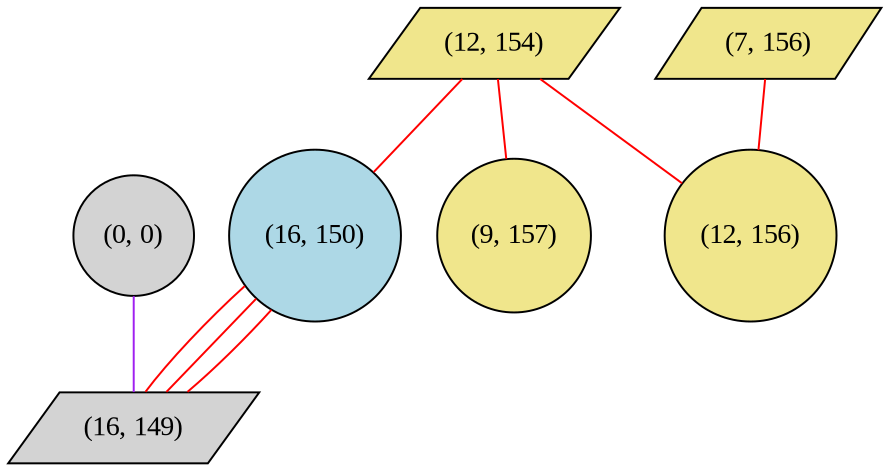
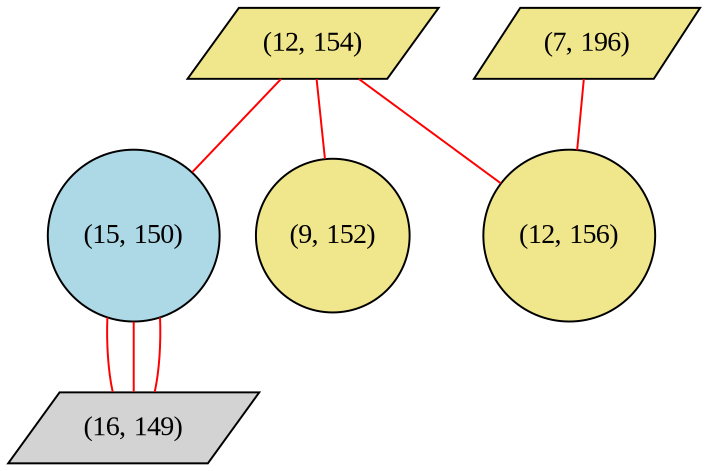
node "(7, 156)": label "(7, 156)" -> "(7, 196)"
node "(0, 0)": removed
node "(16, 150)": label "(16, 150)" -> "(15, 150)"
node "(9, 157)": label "(9, 157)" -> "(9, 152)"
